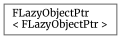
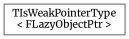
node "FLazyObjectPtr < FLazyObjectPtr >": label "FLazyObjectPtr < FLazyObjectPtr >" -> "TIsWeakPointerType < FLazyObjectPtr >"
